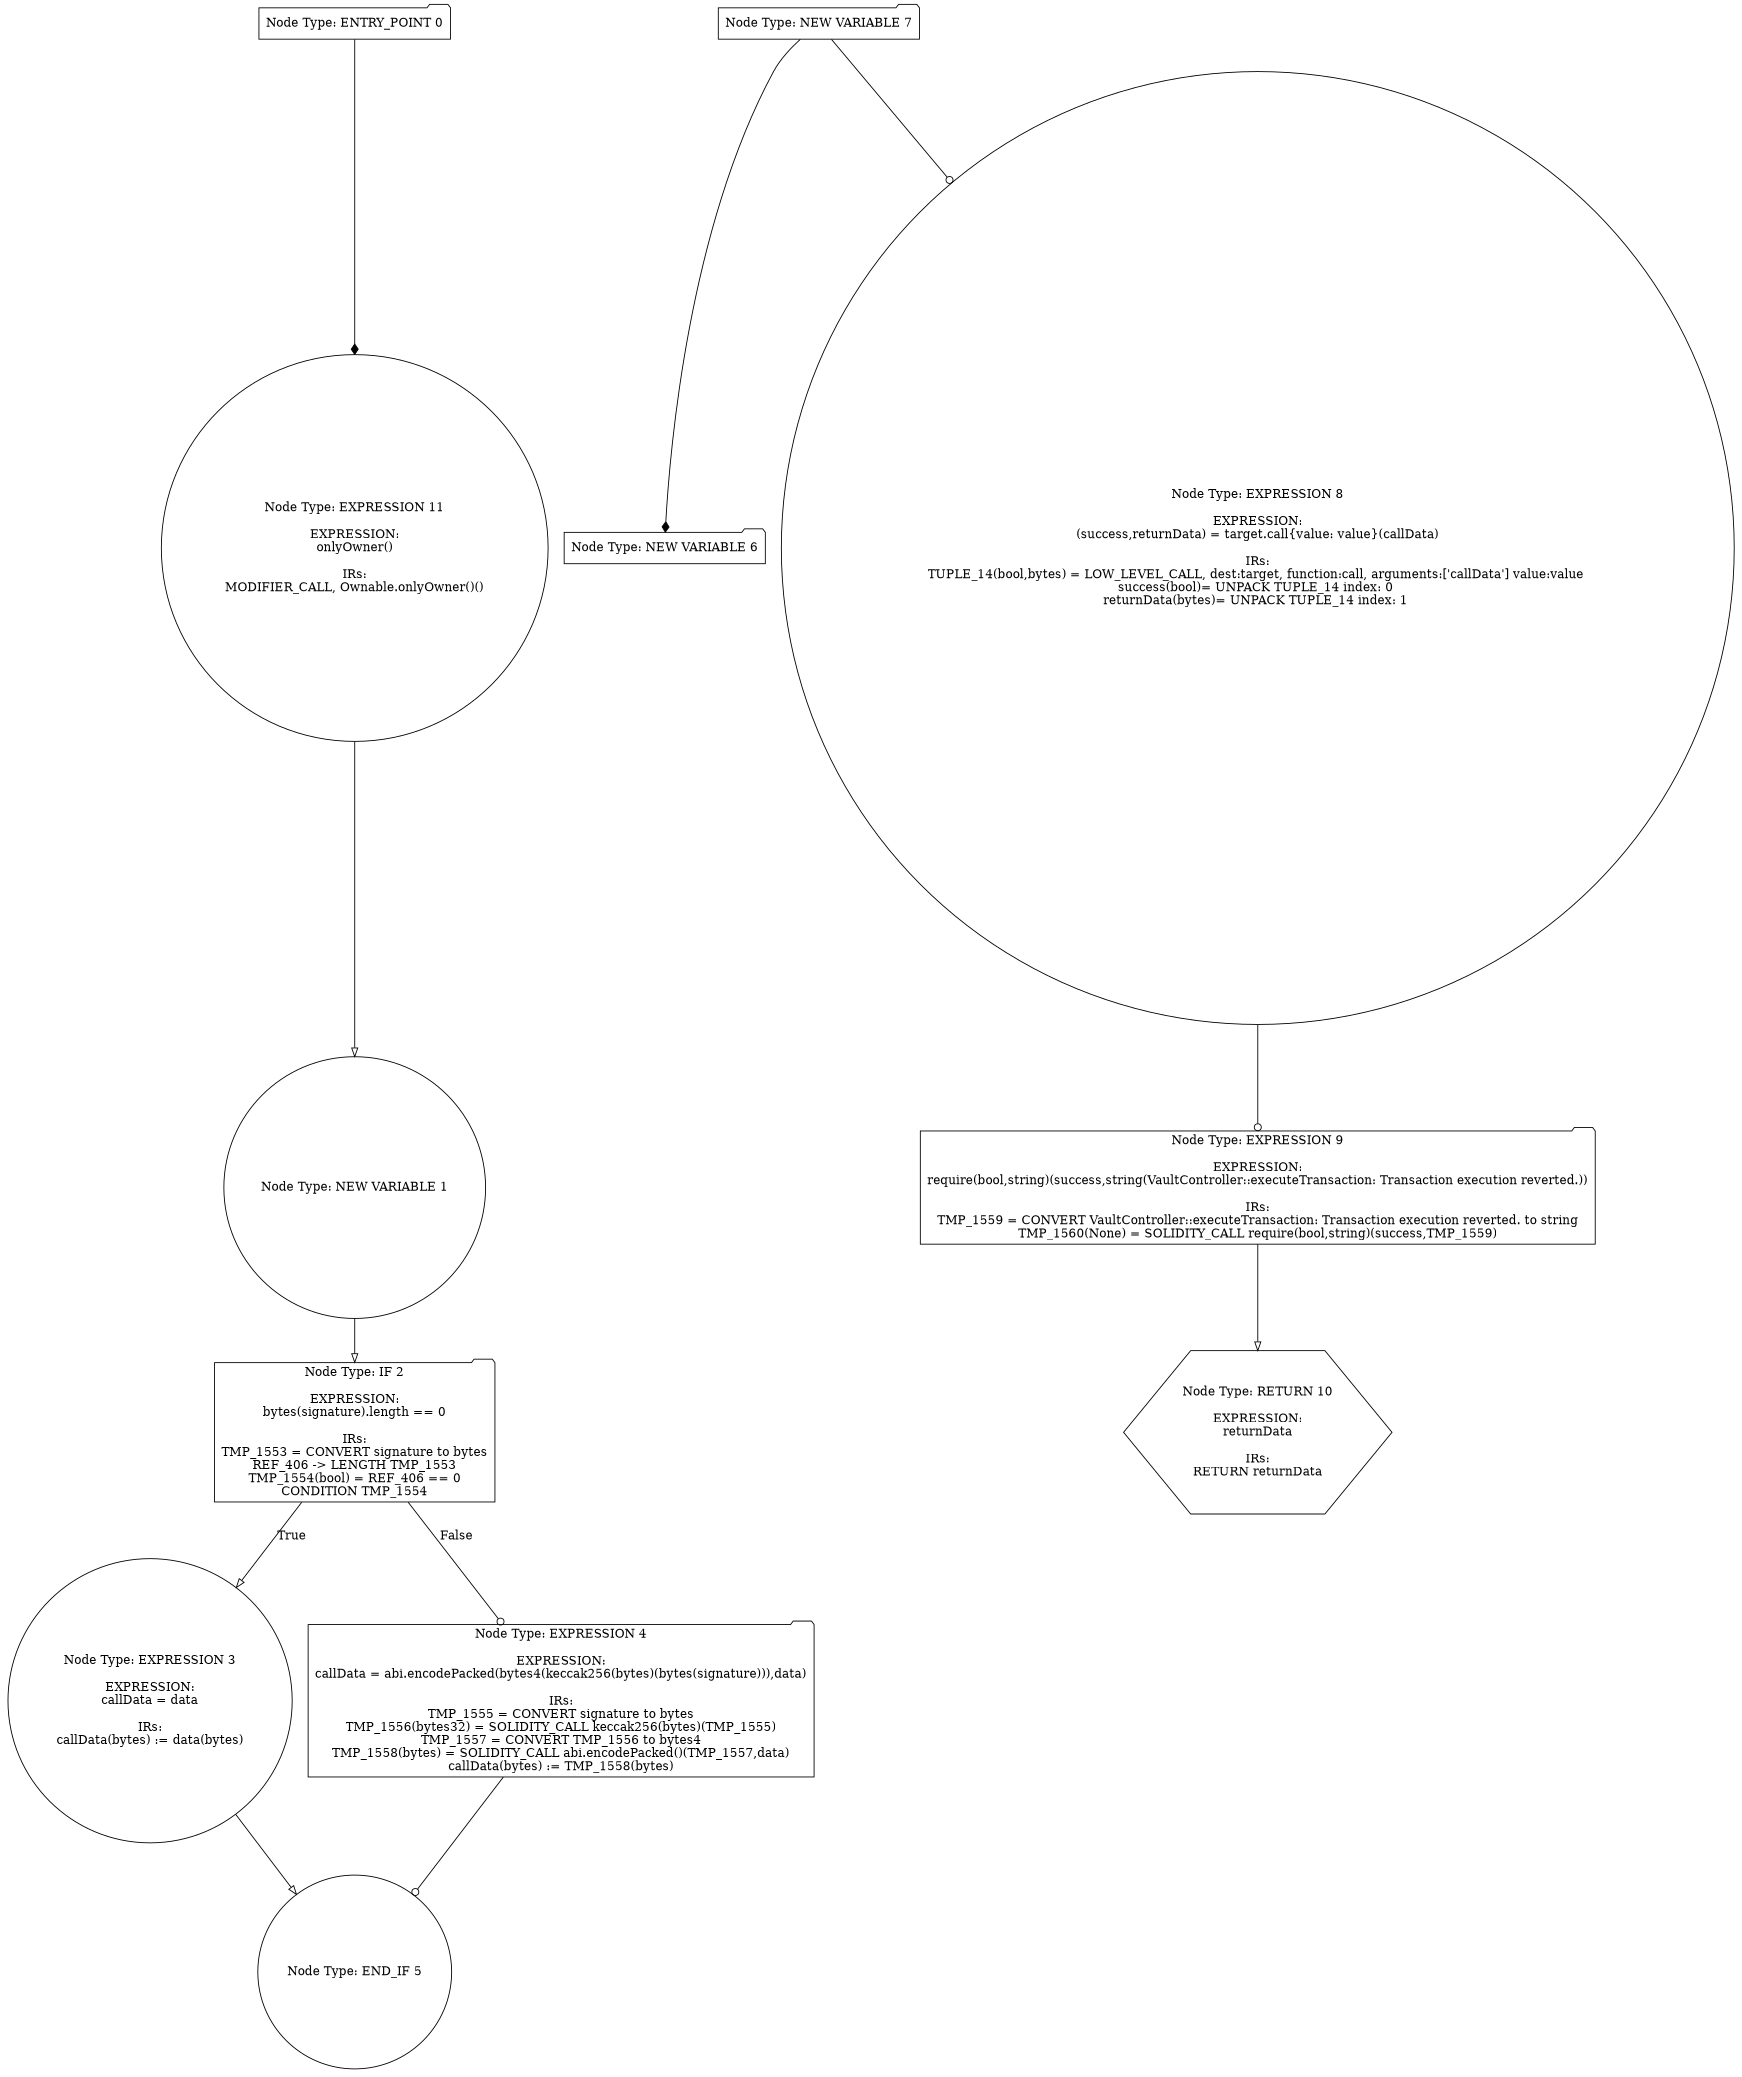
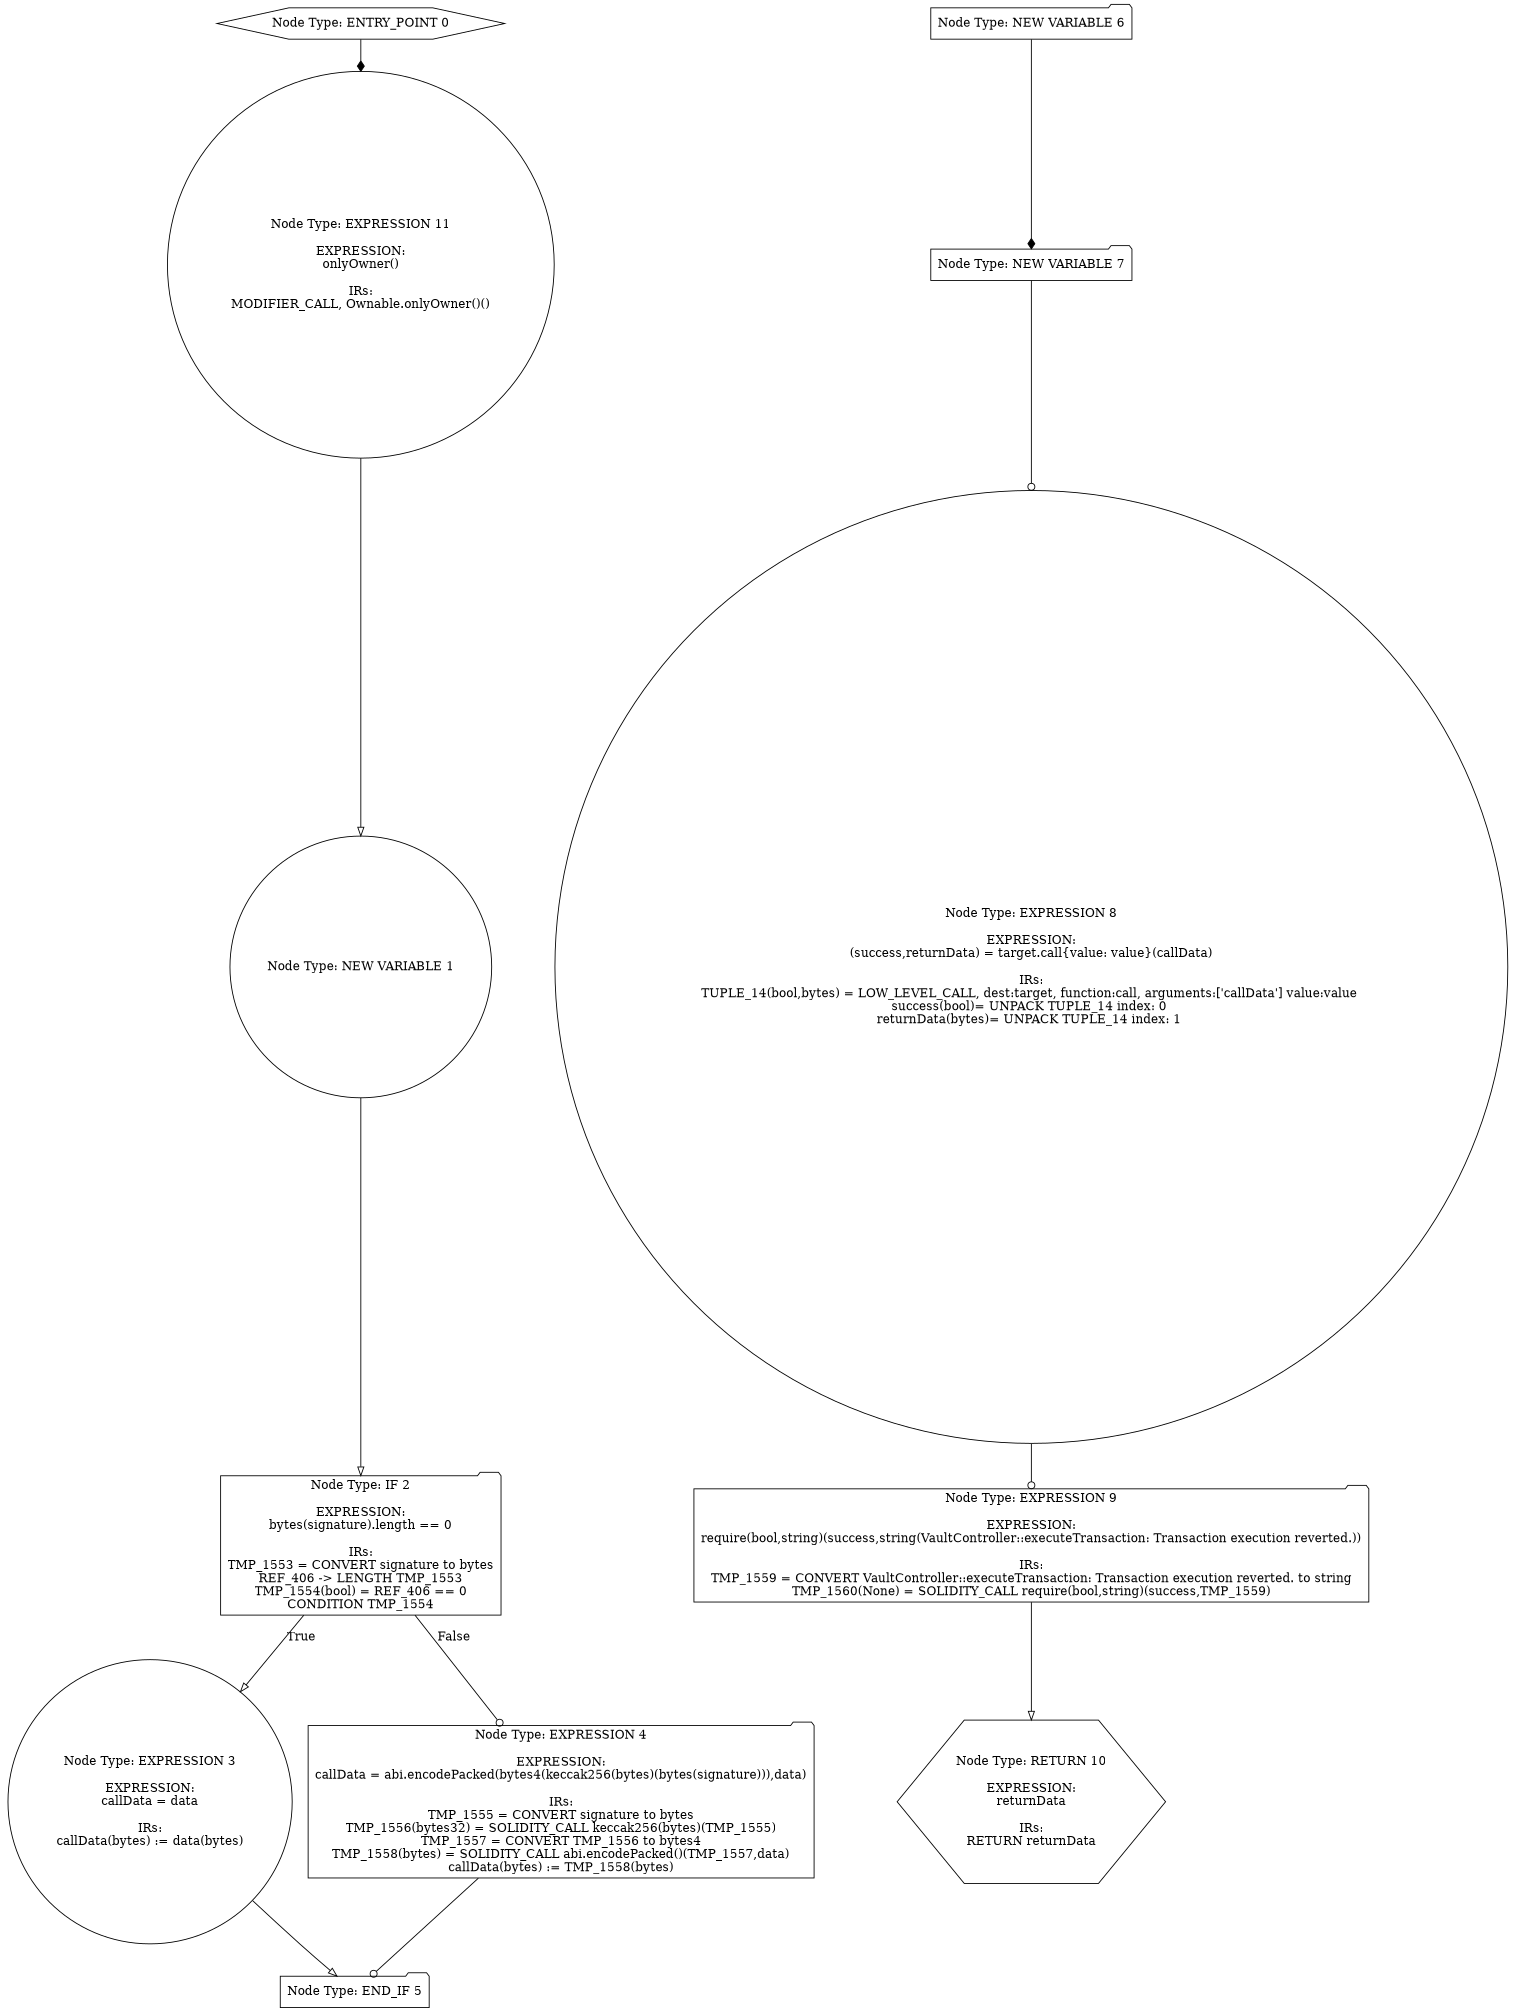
node "Node Type: ENTRY_POINT 0": shape folder -> hexagon
edge "Node Type: NEW VARIABLE 7" -> "Node Type: NEW VARIABLE 6": reversed
node "Node Type: END_IF 5": shape circle -> folder
